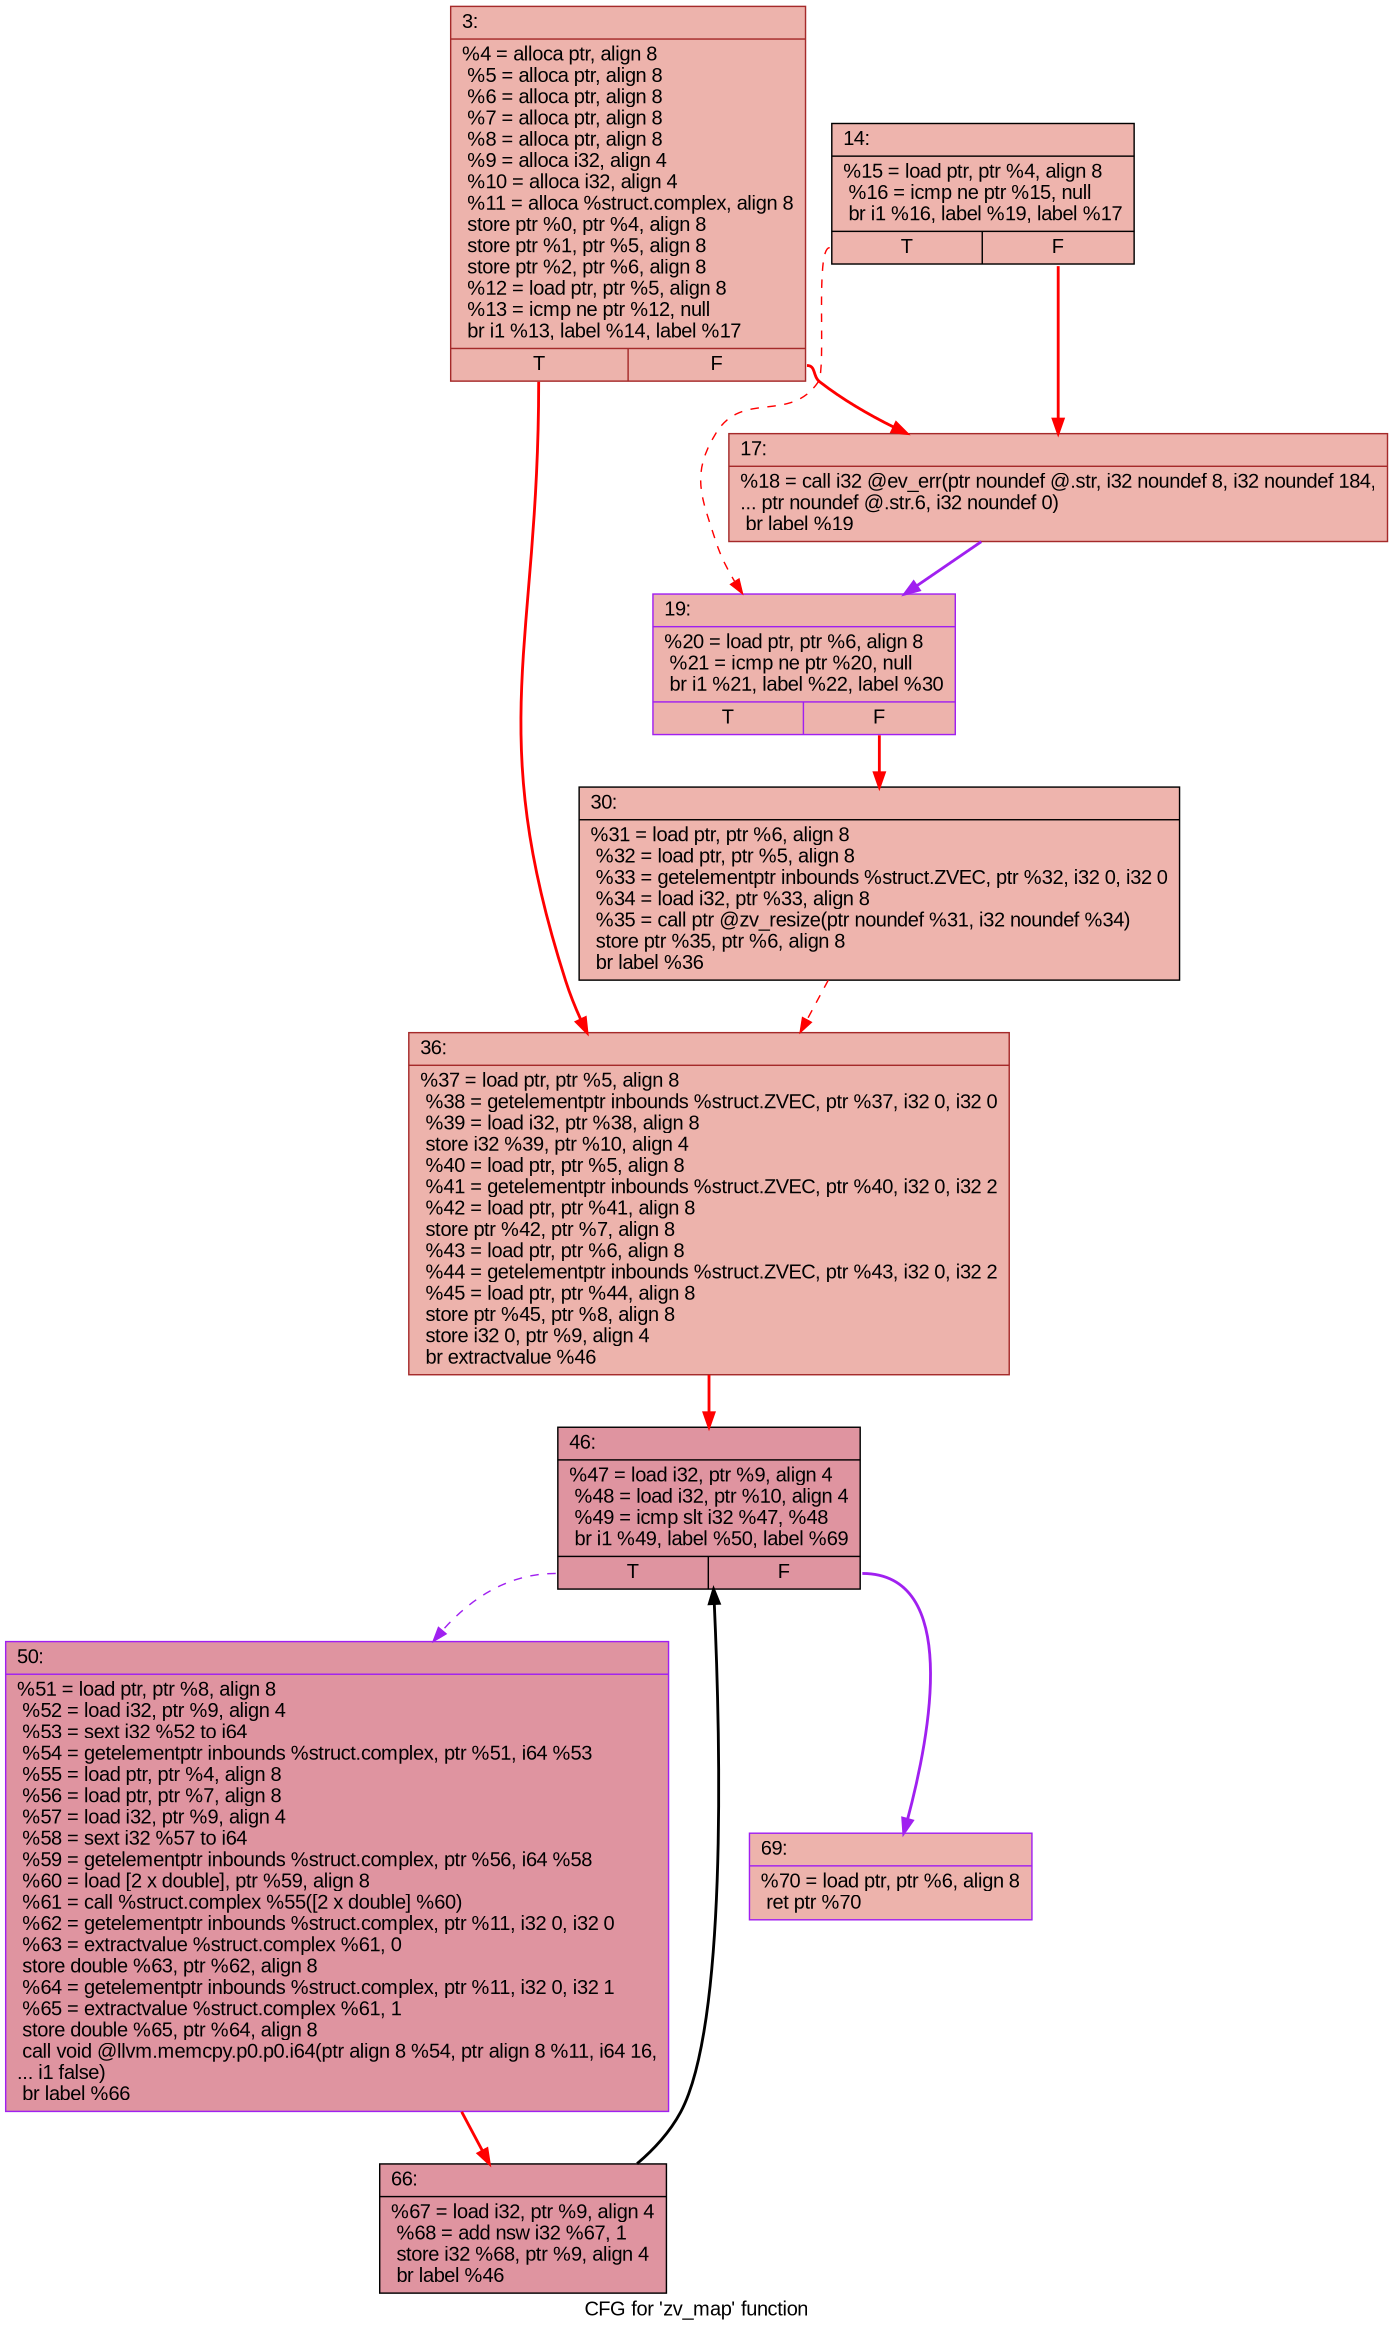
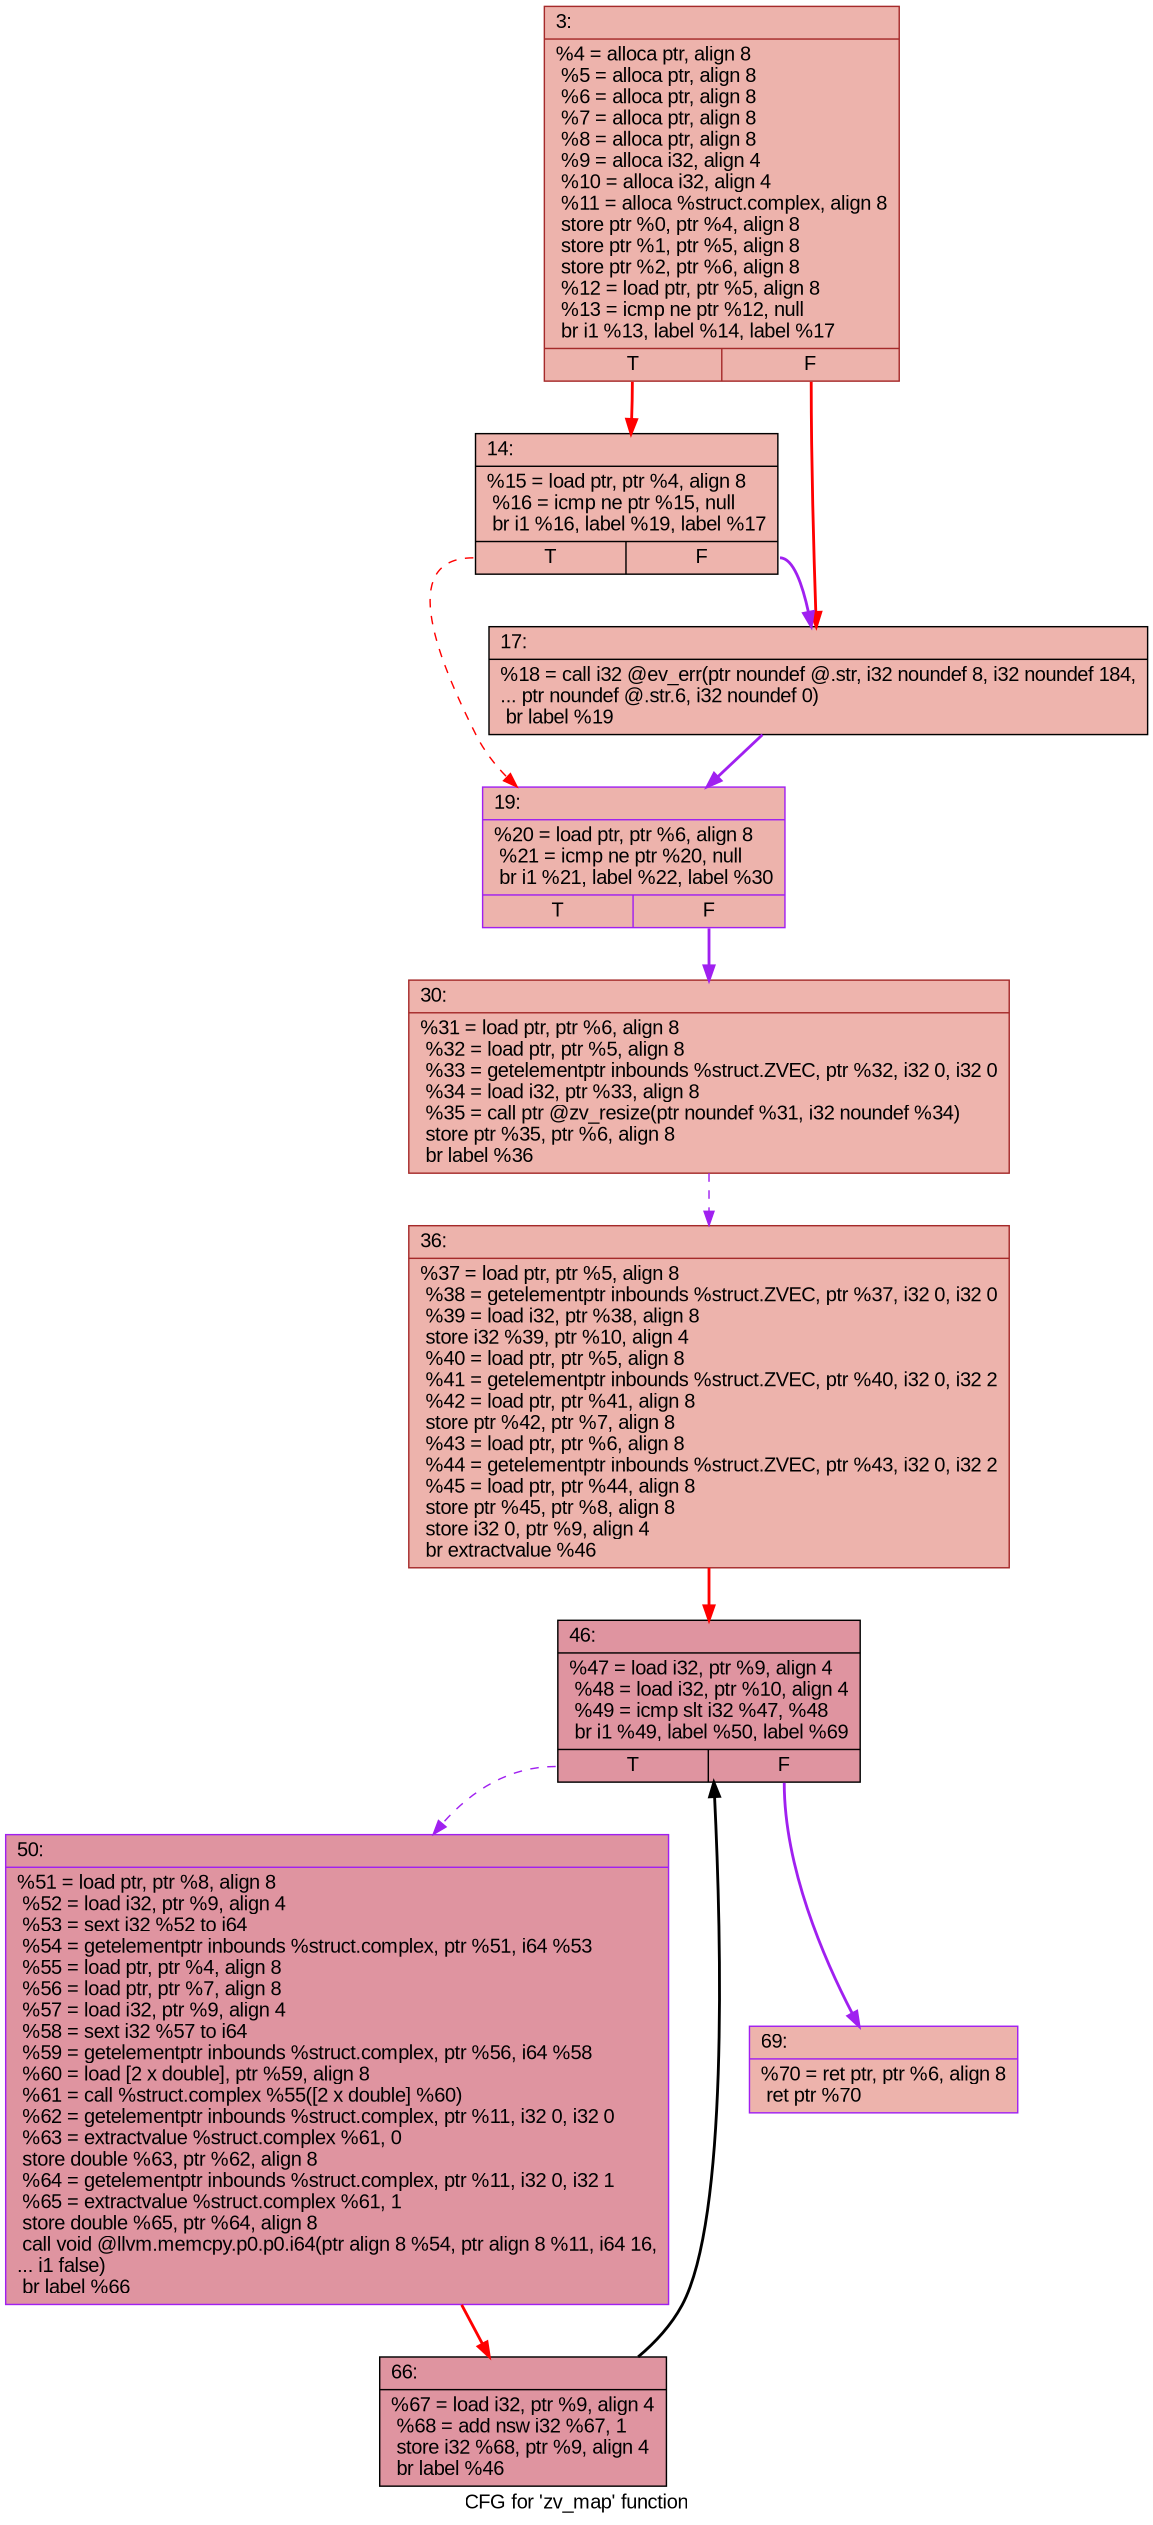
edge "14:" -> "17:": color red -> purple
node "17:": color brown -> black
edge "3:" -> "36:": now "3:" -> "14:"
edge "19:" -> "30:": color red -> purple
node "30:": color black -> brown
edge "30:" -> "36:": color red -> purple
node "69:": text "%70 = load ptr, ptr %6, align 8" -> "%70 = ret ptr, ptr %6, align 8"
